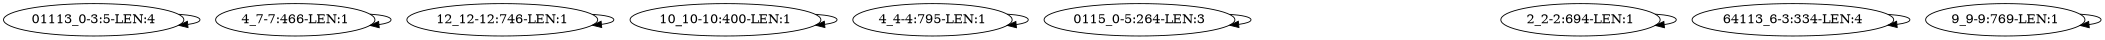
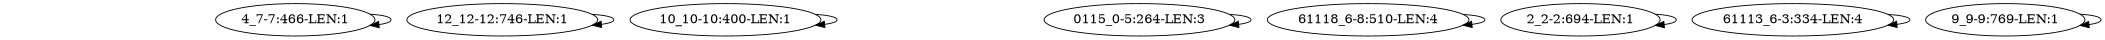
node "01113_0-3:5-LEN:4": removed
node "4_4-4:795-LEN:1": removed
node "61118_6-8:510-LEN:4": added
node "64113_6-3:334-LEN:4": label "64113_6-3:334-LEN:4" -> "61113_6-3:334-LEN:4"
